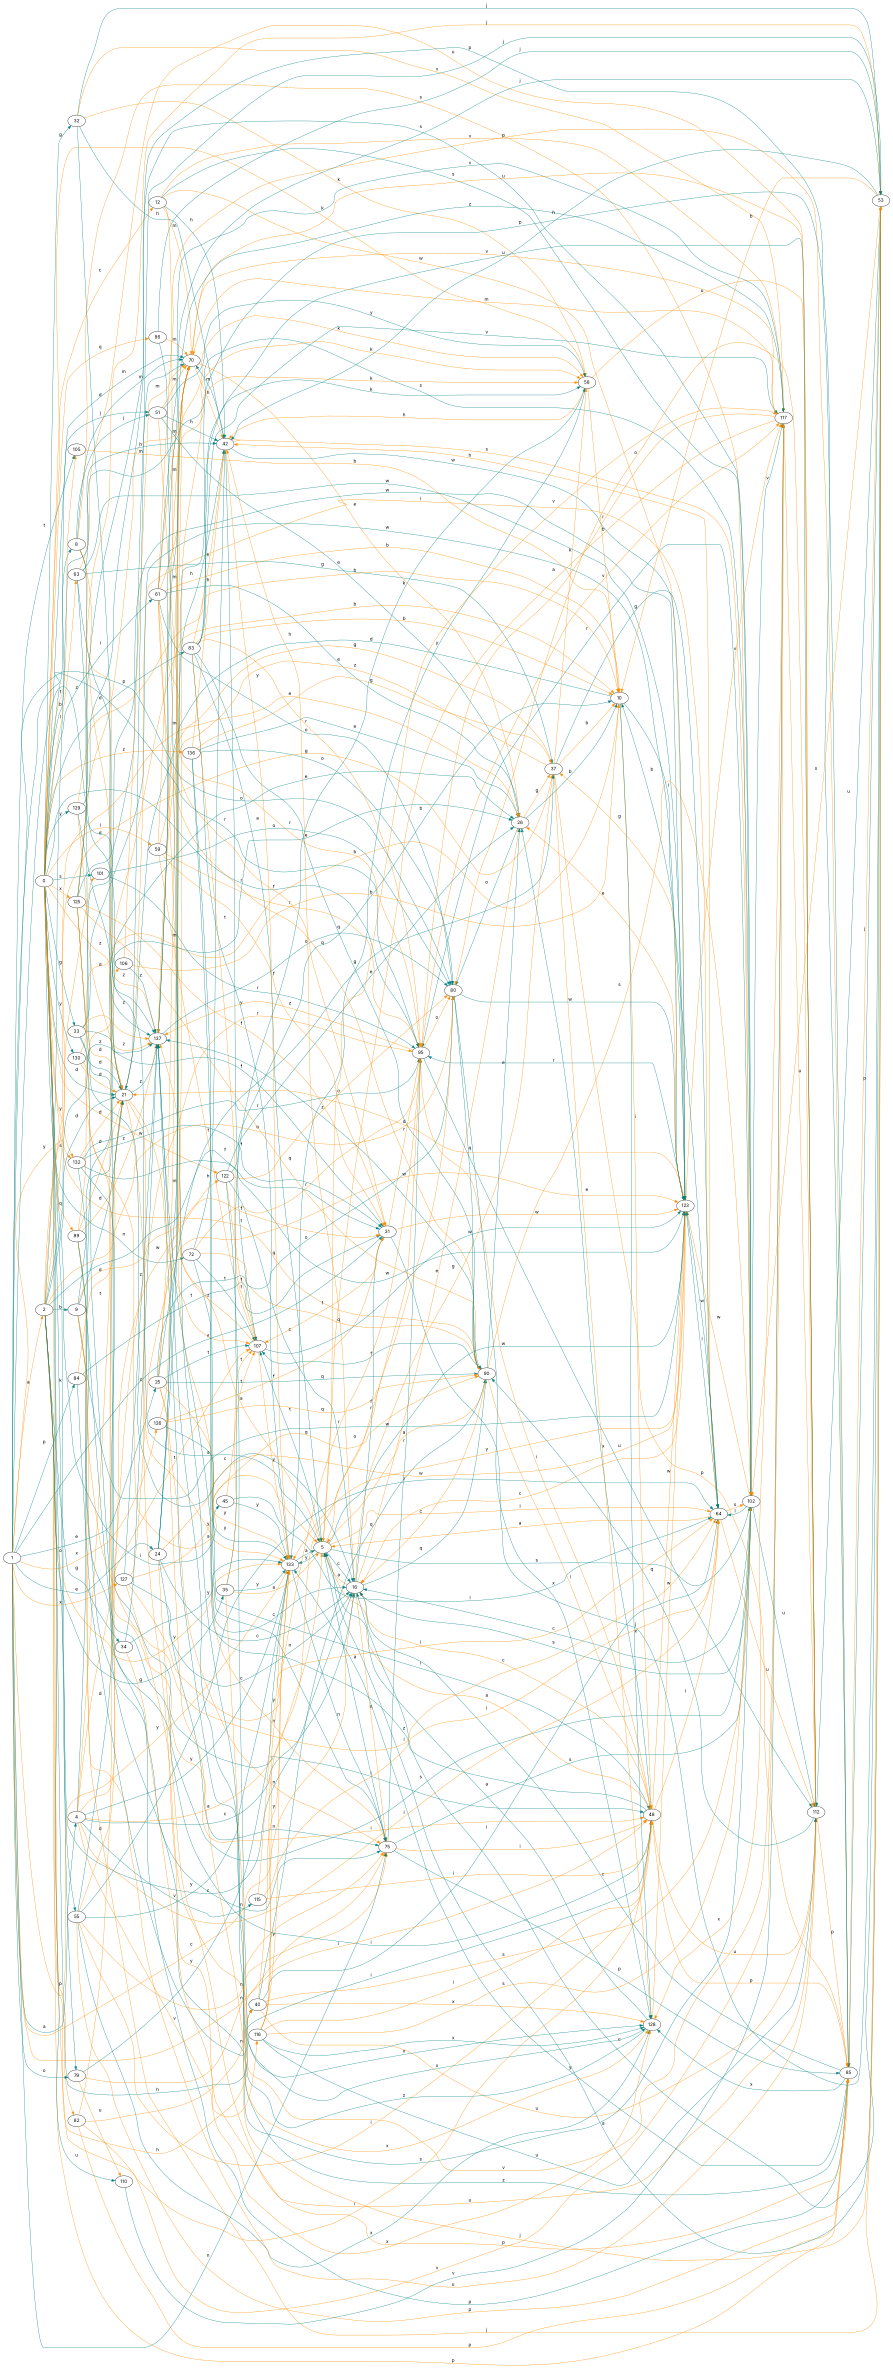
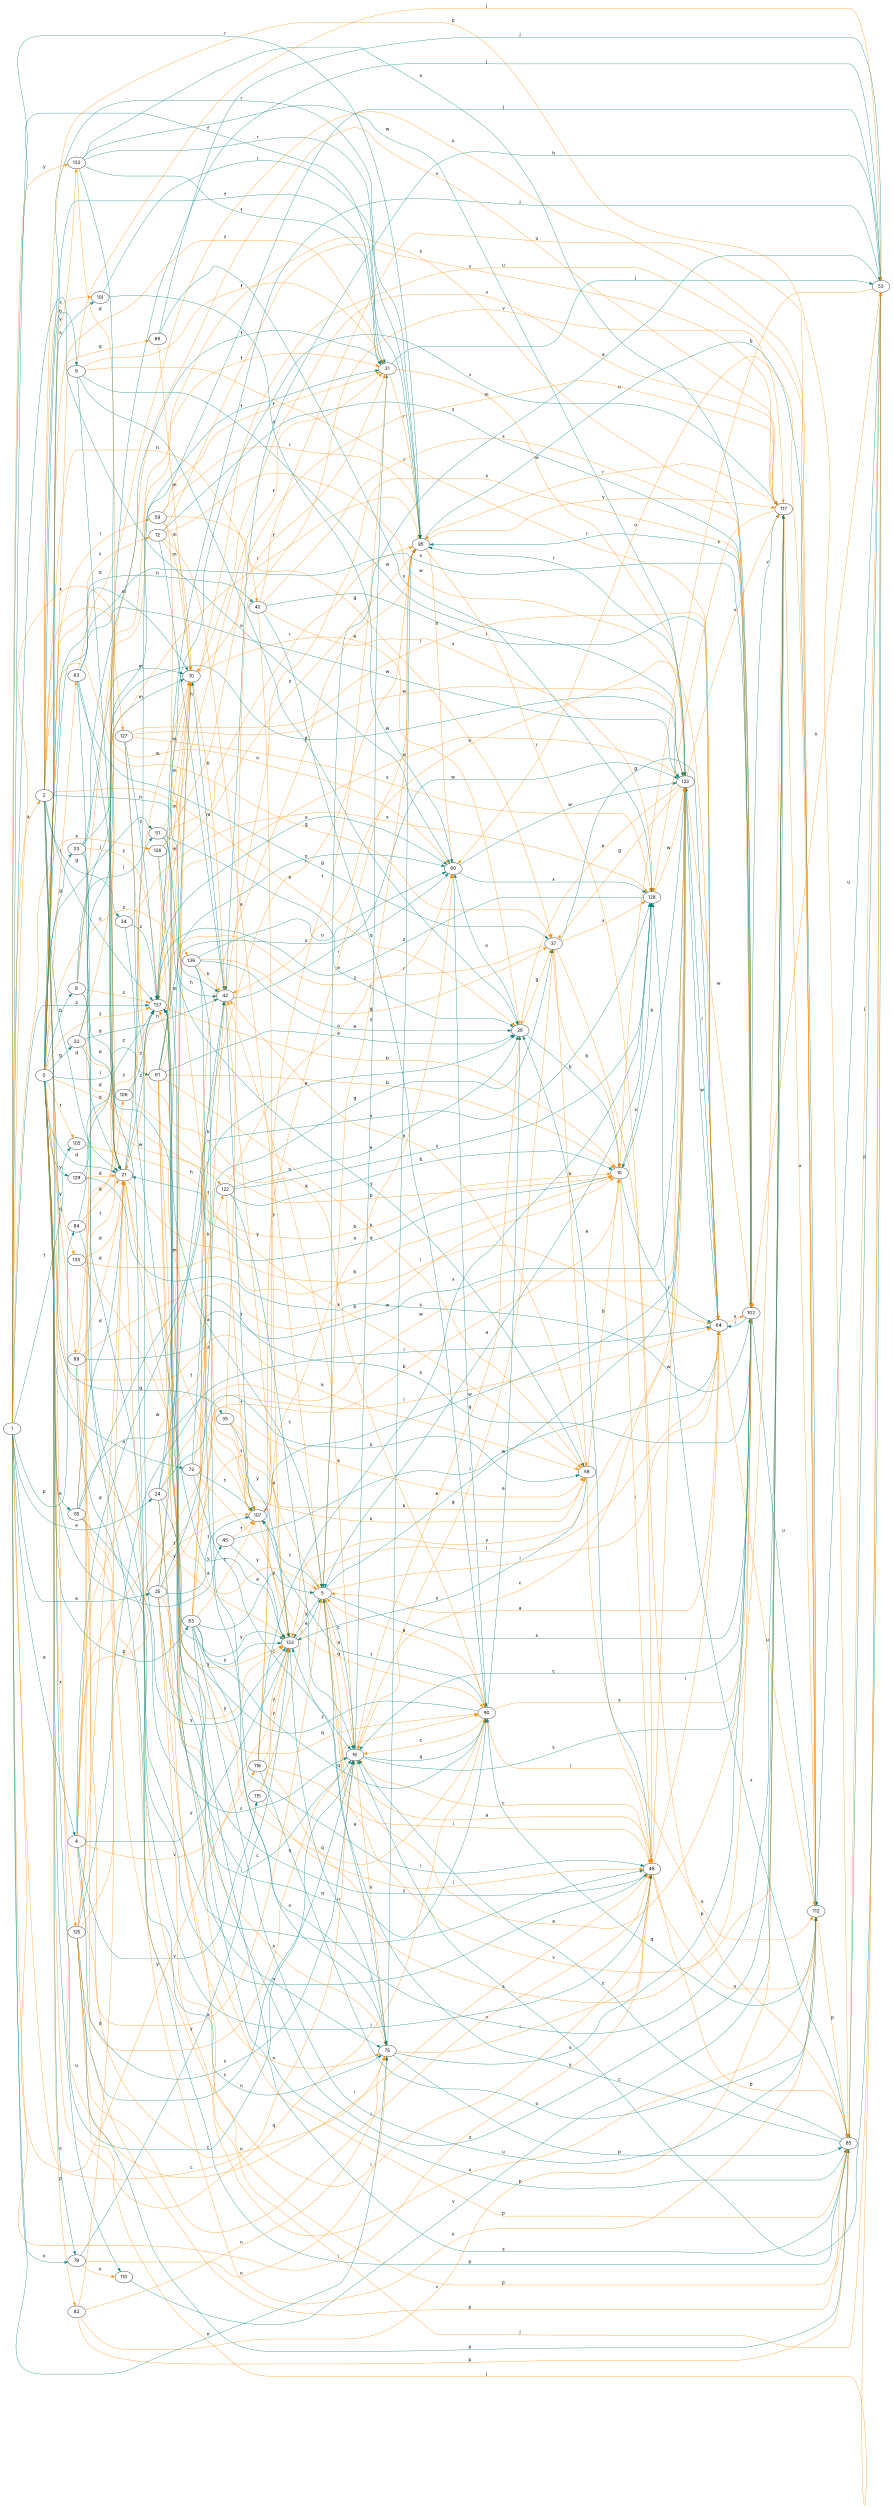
edge "0" -> "31": added, label "f"
edge "129" -> "10": now "137" -> "10"
edge "35" -> "58": color teal -> darkorange
edge "0" -> "130": color teal -> darkorange
